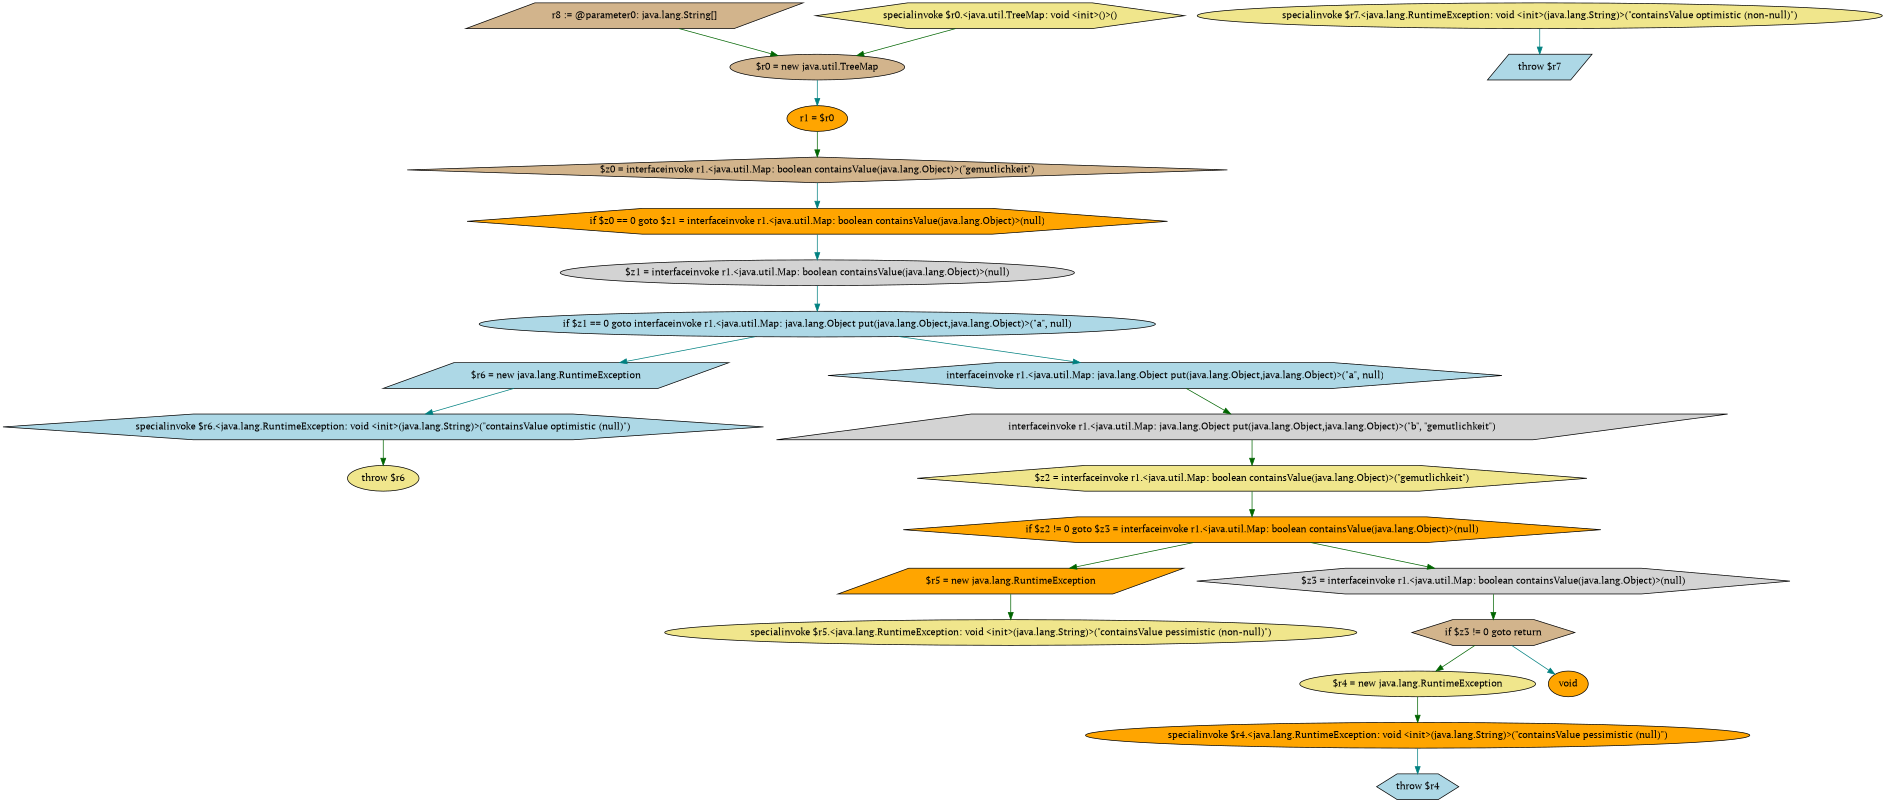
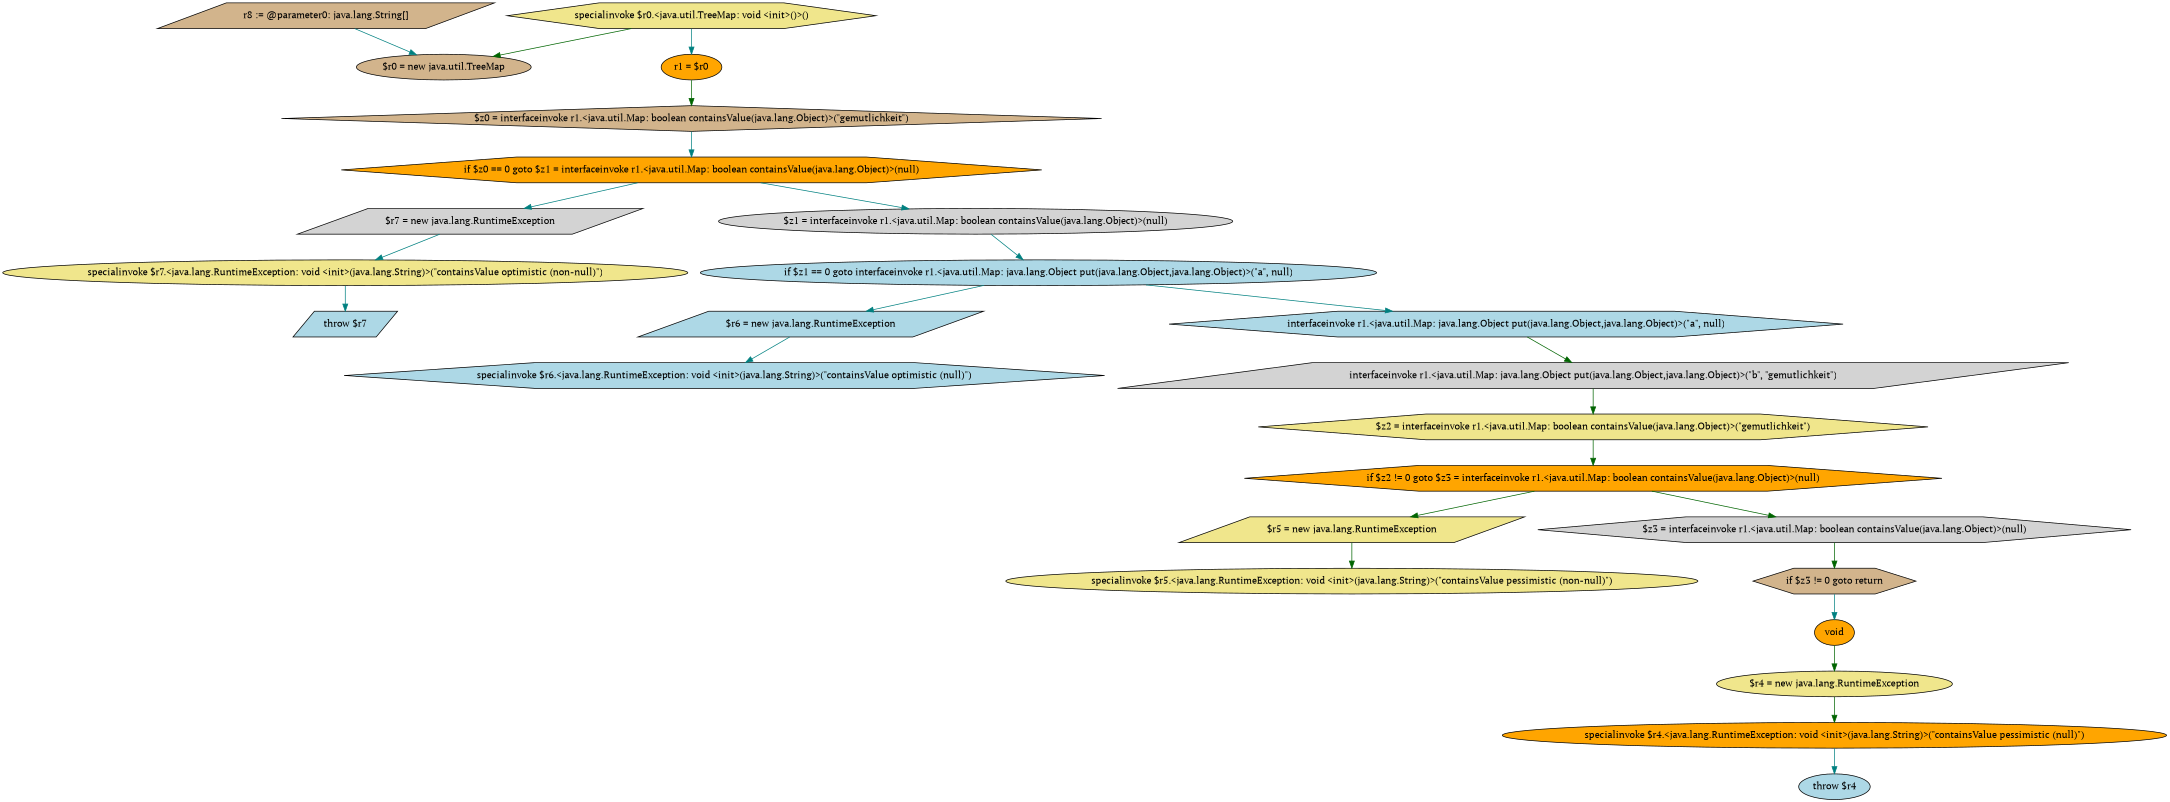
edge "r8 := @parameter0: java.lang.String[]" -> "$r0 = new java.util.TreeMap": color darkgreen -> teal
edge "$r0 = new java.util.TreeMap" -> "r1 = $r0": now "specialinvoke $r0.<java.util.TreeMap: void <init>()>()" -> "r1 = $r0"
node "$r7 = new java.lang.RuntimeException": added
node "throw $r6": removed
node "$r5 = new java.lang.RuntimeException": fillcolor orange -> khaki
edge "if $z3 != 0 goto return" -> "$r4 = new java.lang.RuntimeException": now "void" -> "$r4 = new java.lang.RuntimeException"
node "throw $r4": shape hexagon -> ellipse
